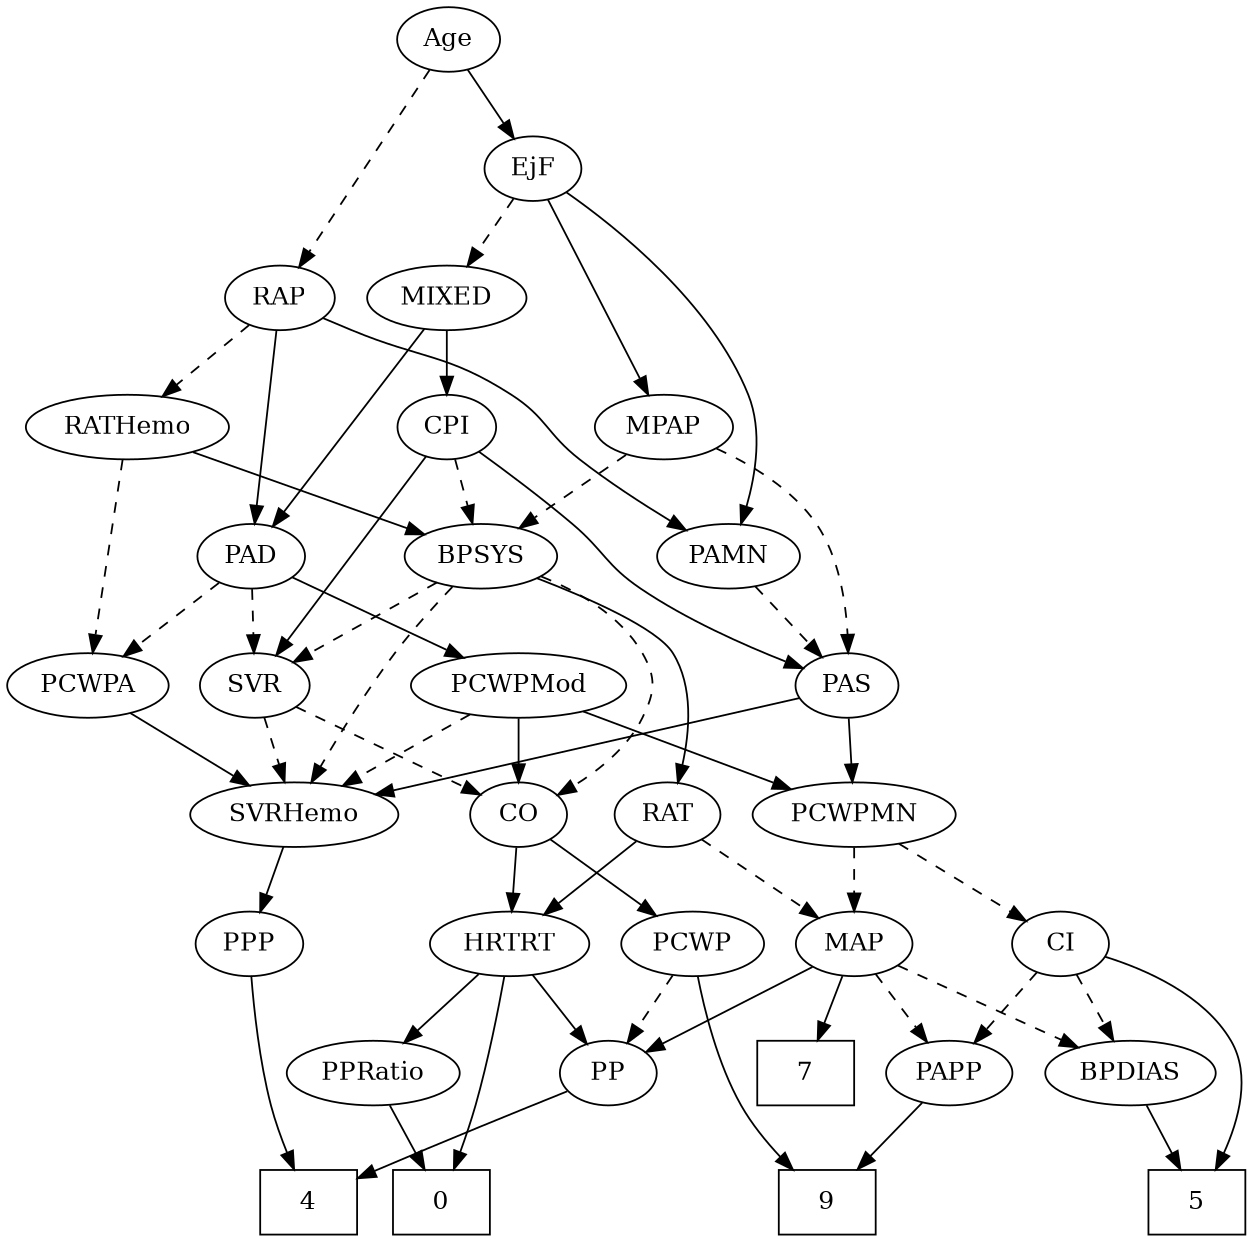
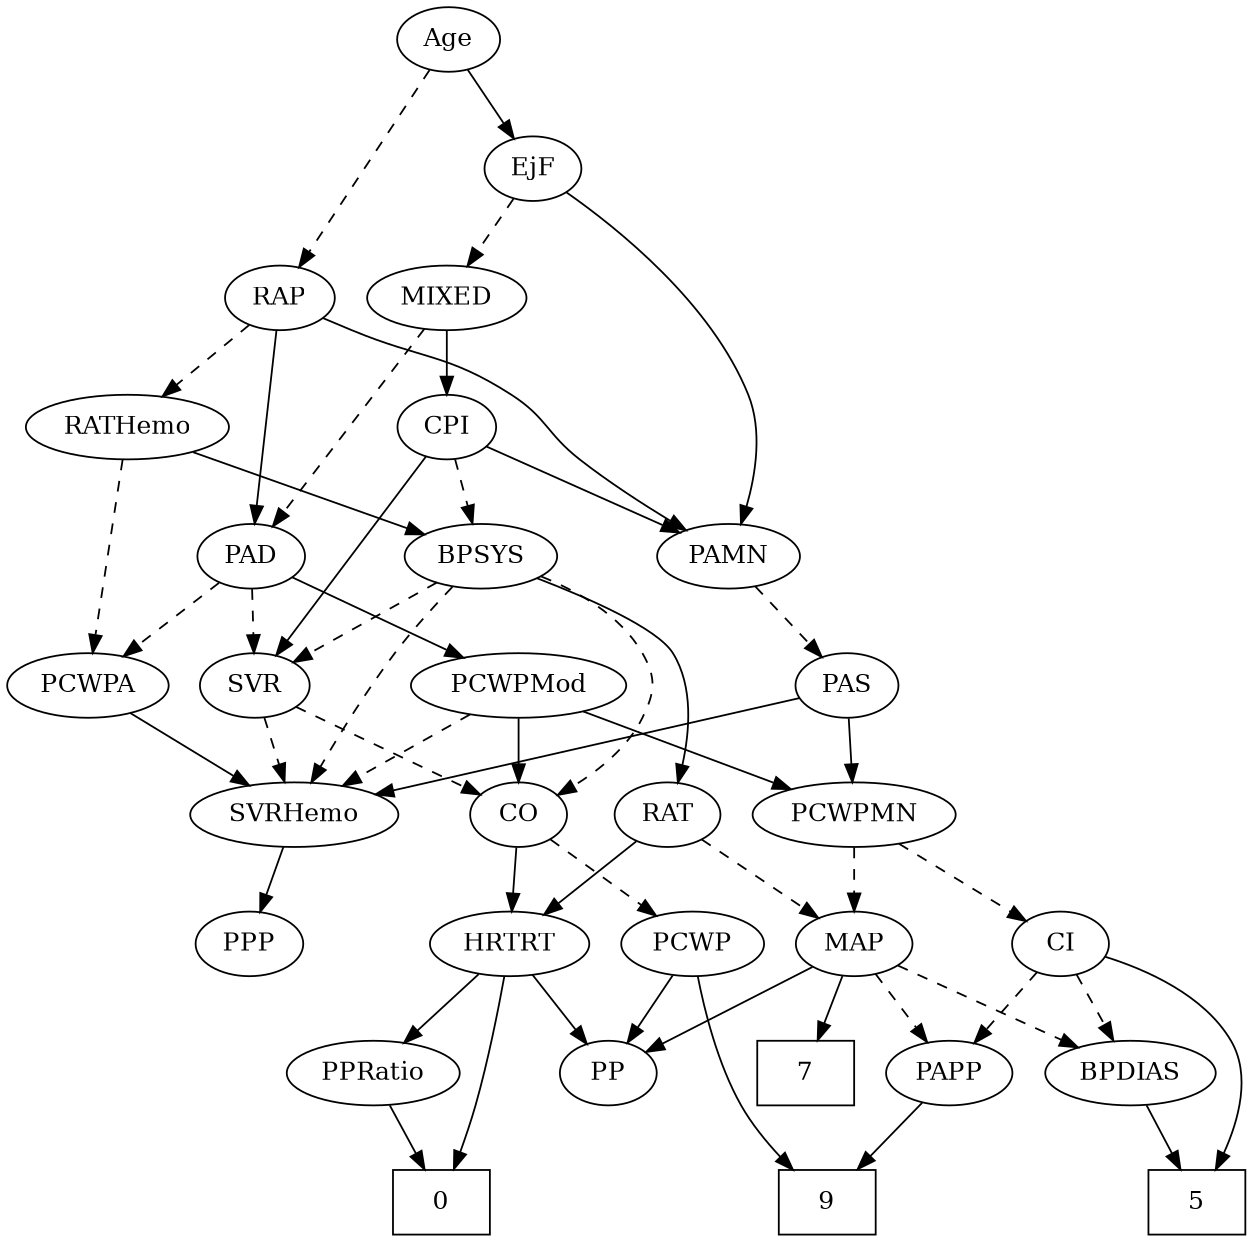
edge "MIXED" -> "PAD": style solid -> dashed
node "MPAP": removed
edge "CPI" -> "PAS": now "CPI" -> "PAMN"
edge "CO" -> "PCWP": style solid -> dashed
edge "PCWP" -> "PP": style dashed -> solid
node "4": removed
